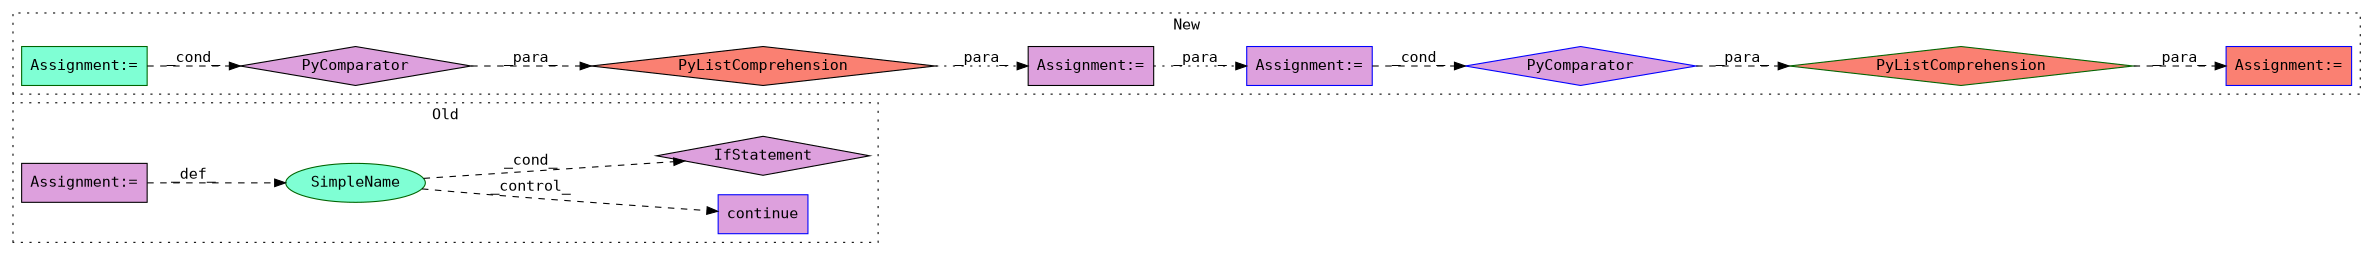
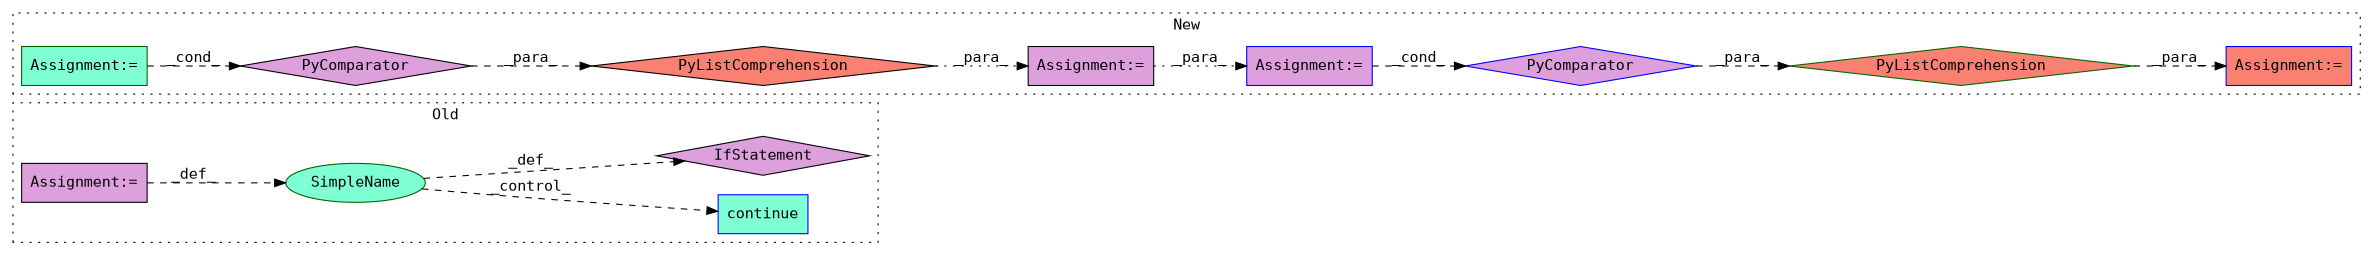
edge "SimpleName" -> "IfStatement": label "_cond_" -> "_def_"
node "continue": fillcolor plum -> aquamarine
